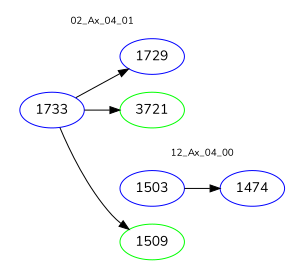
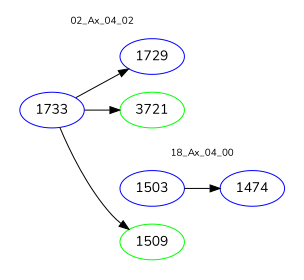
cluster "02_Ax_04_01": label "02_Ax_04_01" -> "02_Ax_04_02"
cluster "12_Ax_04_00": label "12_Ax_04_00" -> "18_Ax_04_00"
